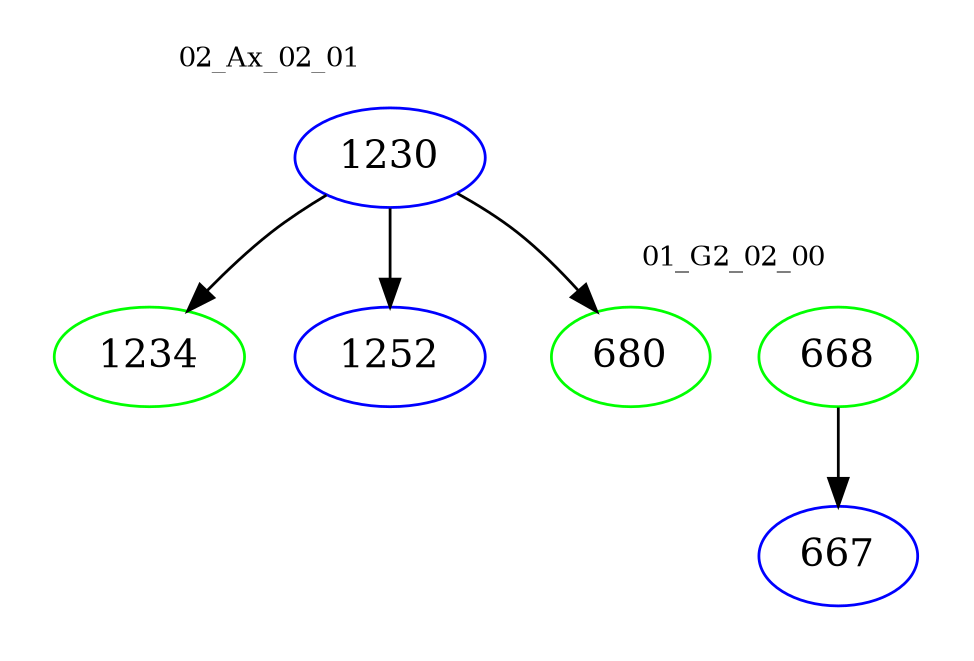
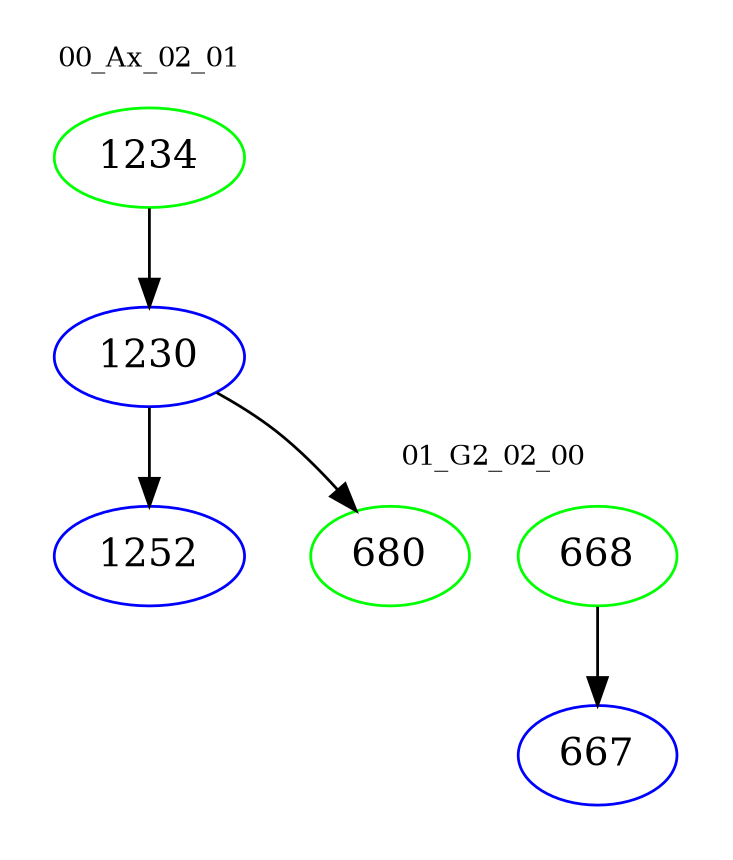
cluster "02_Ax_02_01": label "02_Ax_02_01" -> "00_Ax_02_01"
edge "1230" -> "1234": reversed
